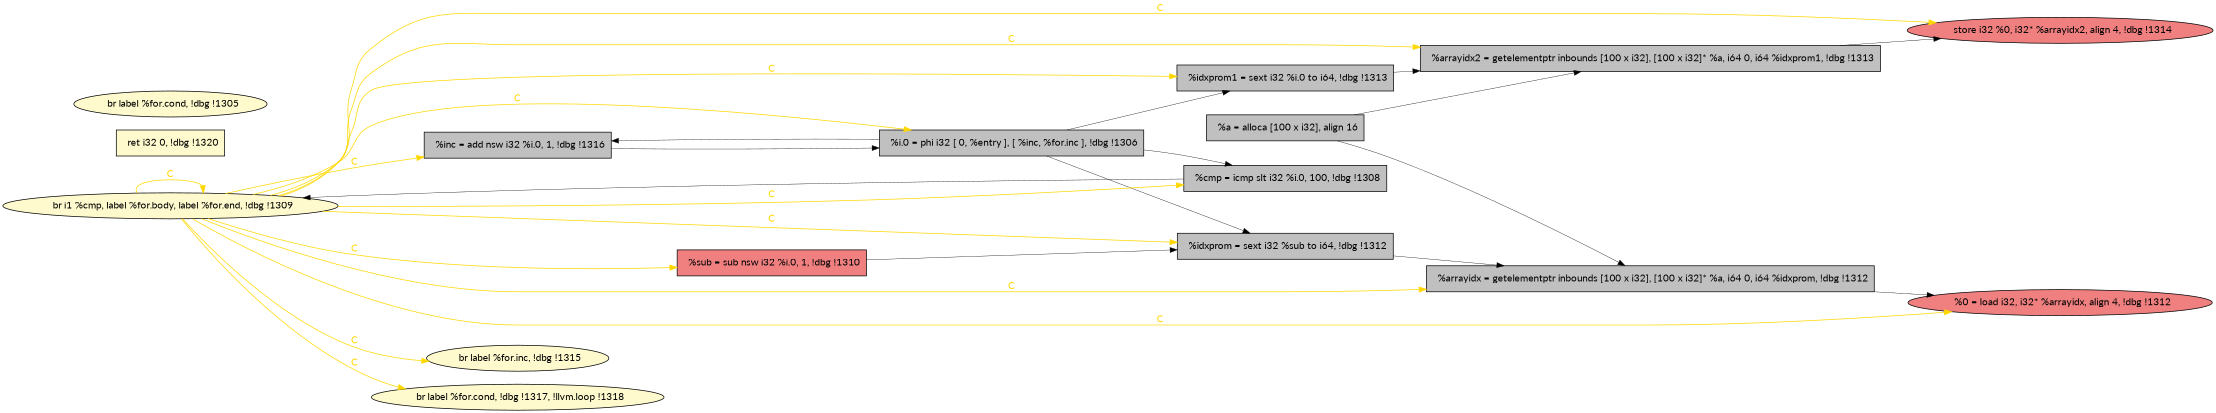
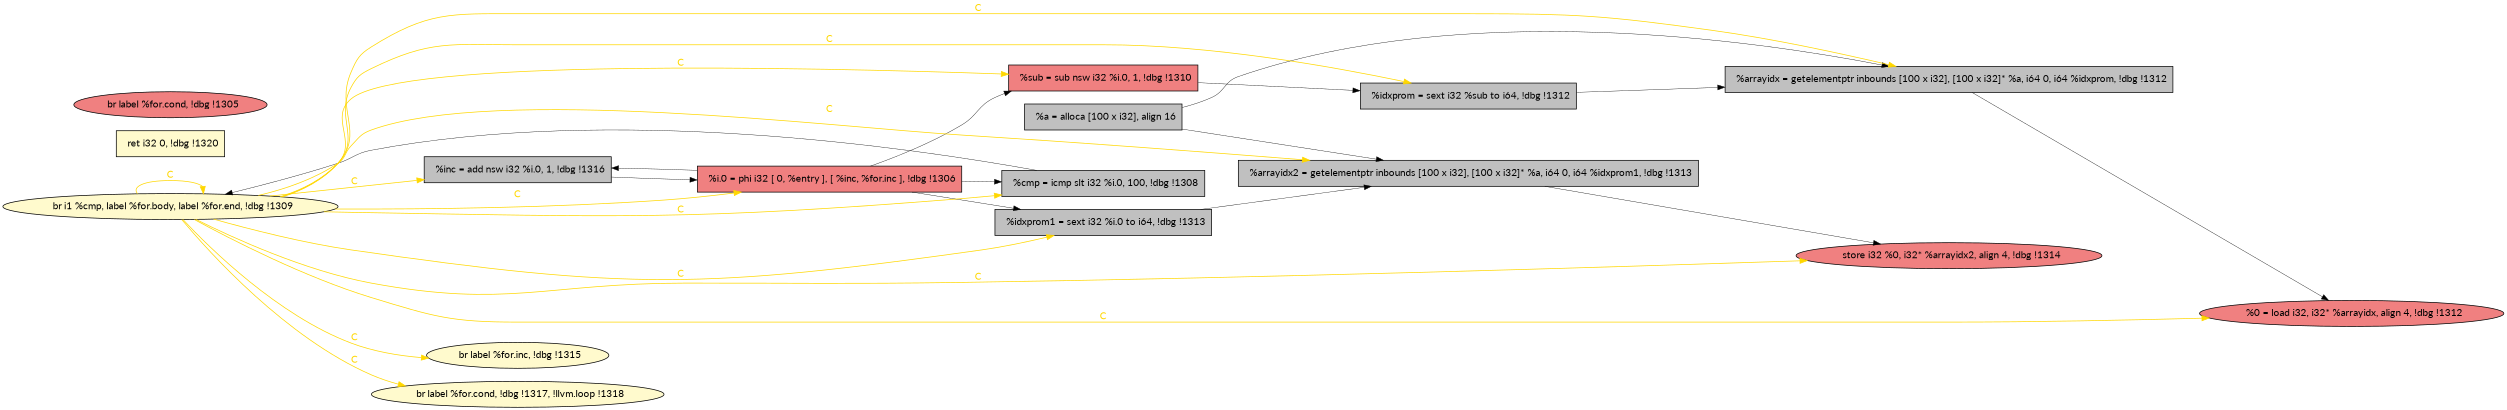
node "br label %for.cond, !dbg !1305": fillcolor lemonchiffon -> lightcoral
node "%i.0 = phi i32 [ 0, %entry ], [ %inc, %for.inc ], !dbg !1306": fillcolor grey -> lightcoral
edge "%i.0 = phi i32 [ 0, %entry ], [ %inc, %for.inc ], !dbg !1306" -> "%idxprom = sext i32 %sub to i64, !dbg !1312": now "%i.0 = phi i32 [ 0, %entry ], [ %inc, %for.inc ], !dbg !1306" -> "%sub = sub nsw i32 %i.0, 1, !dbg !1310"
